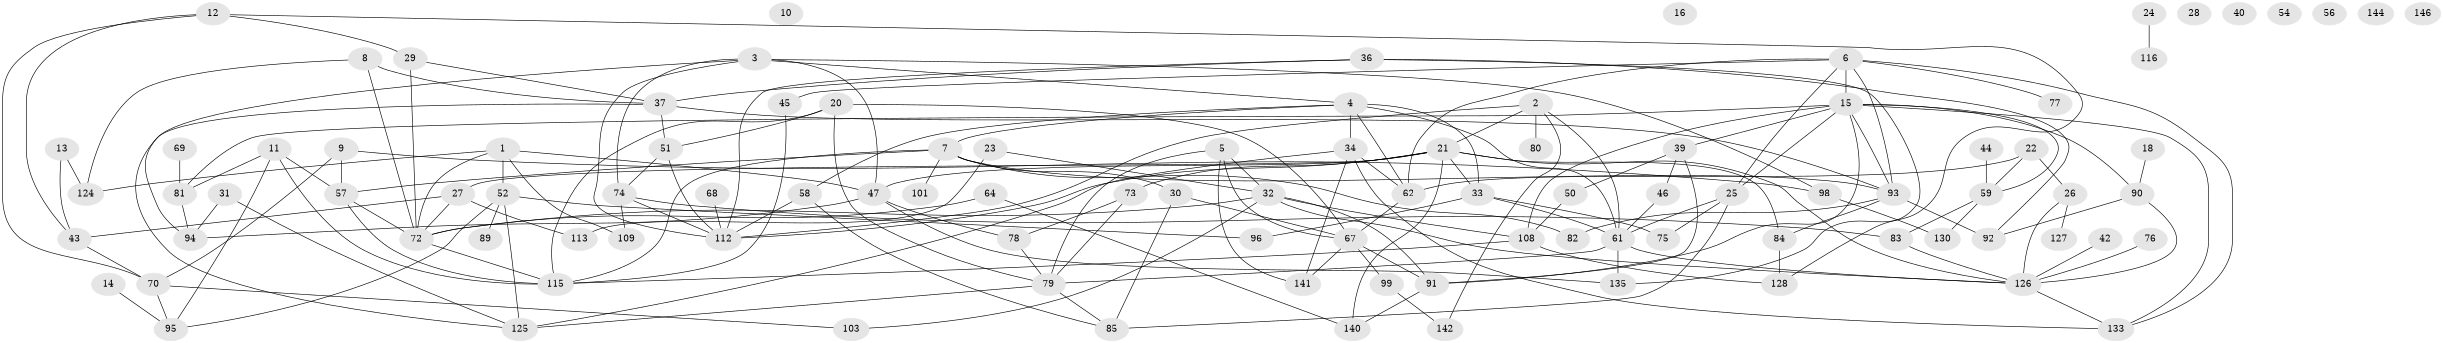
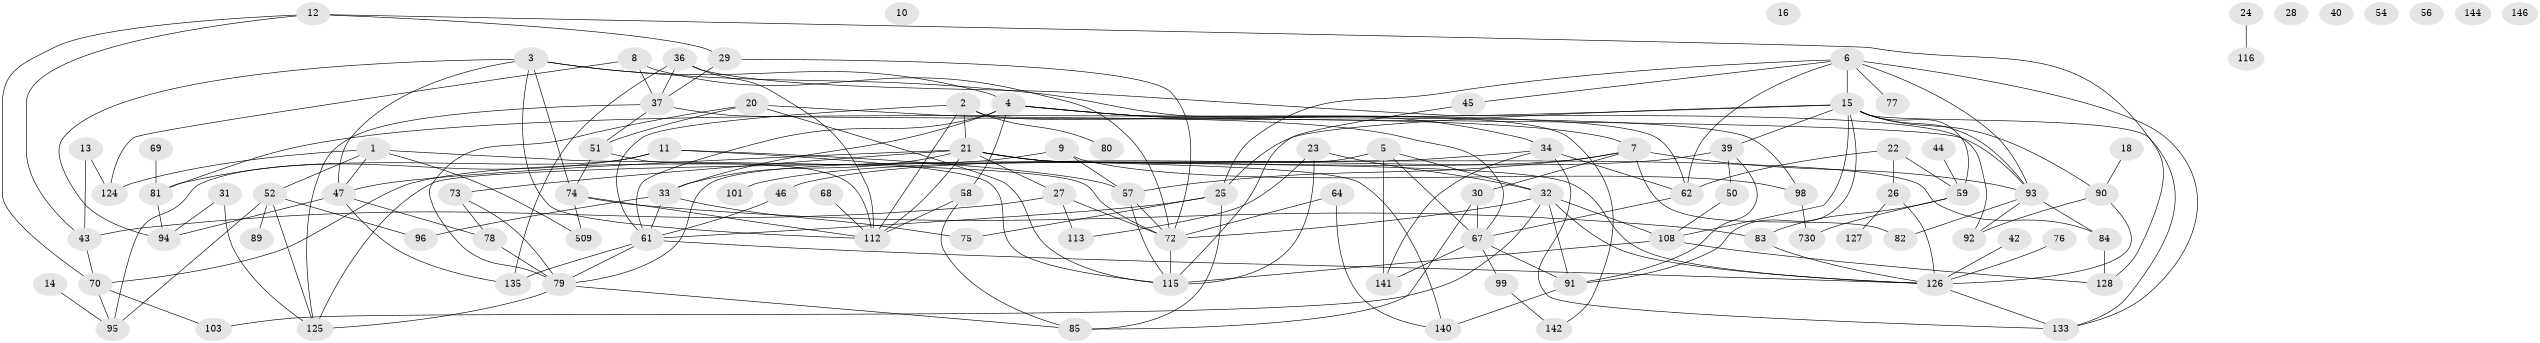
edge "7" -- "115": now "23" -- "115"
node "109": label "109" -> "509"
node "130": label "130" -> "730"
